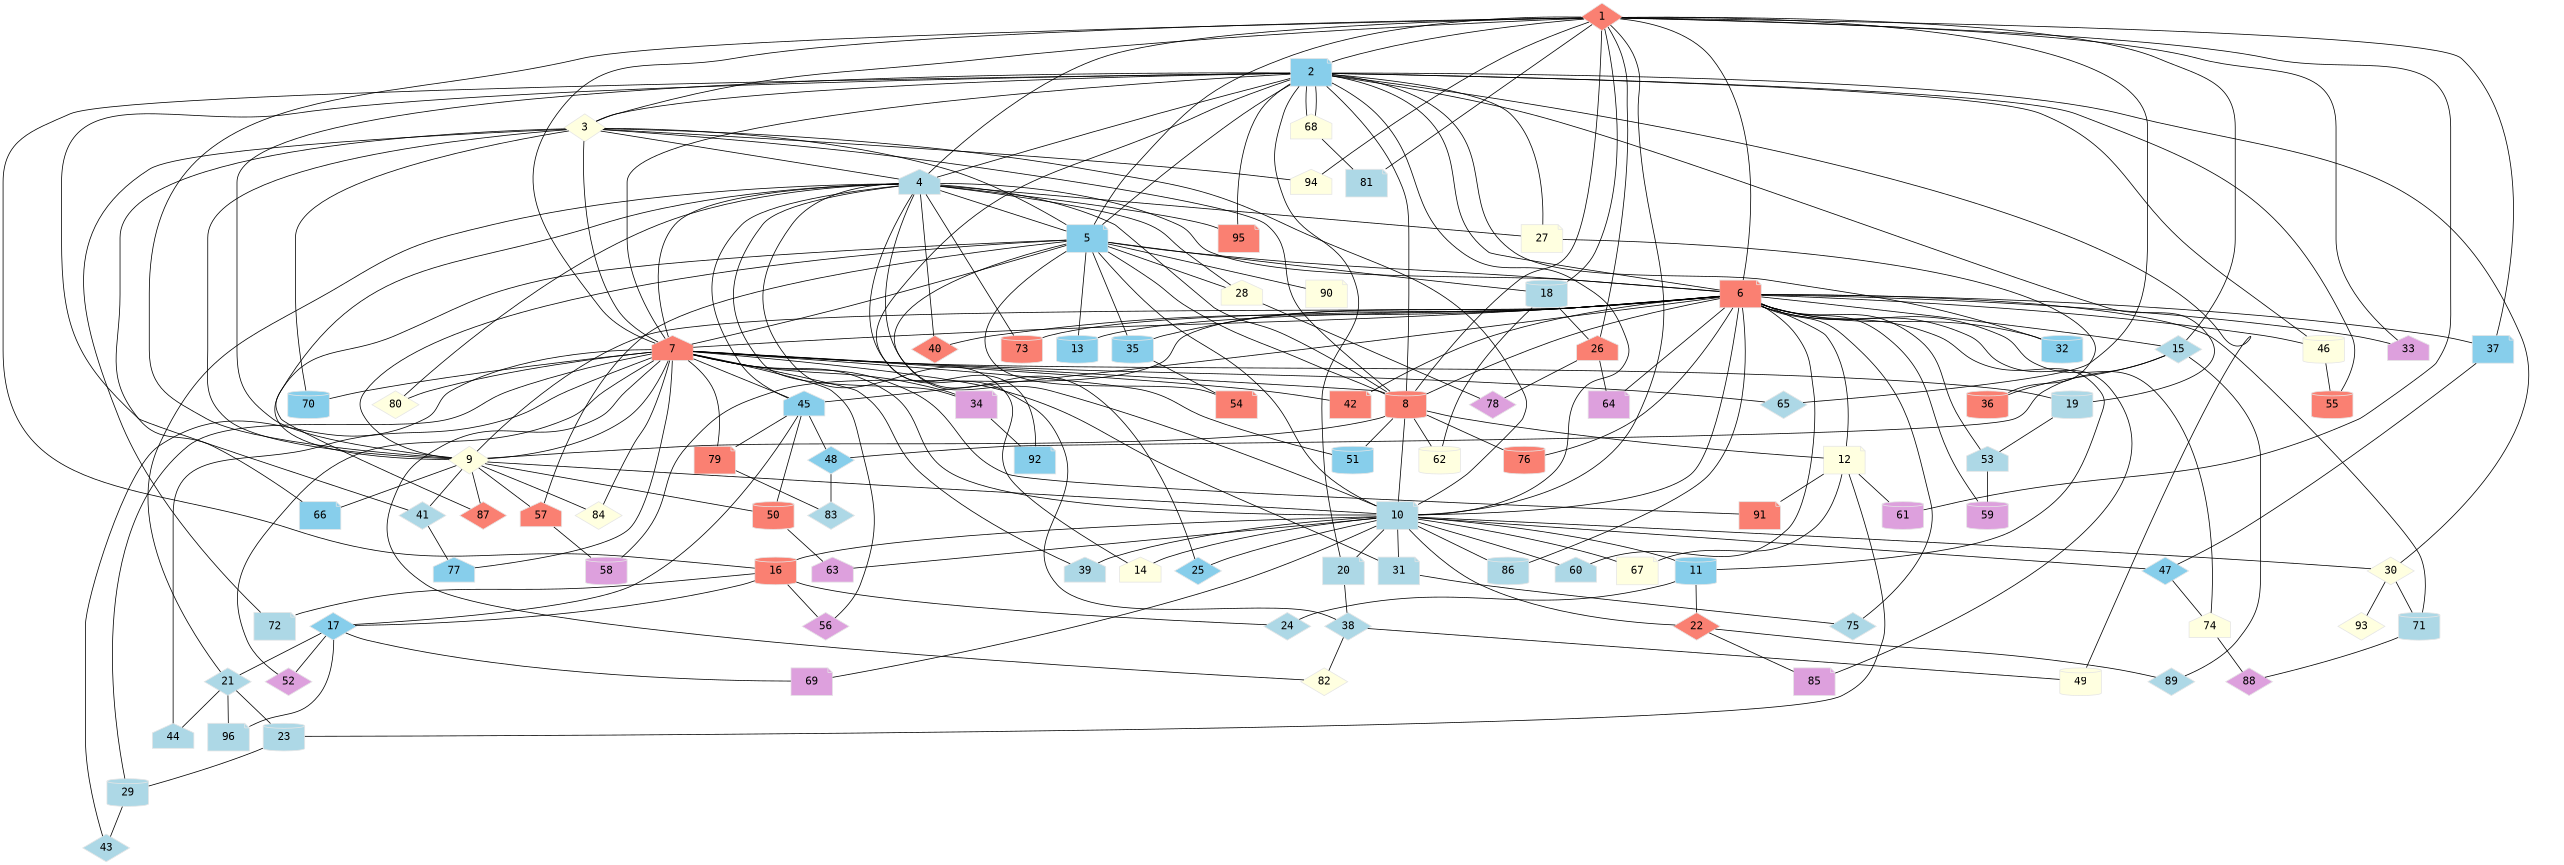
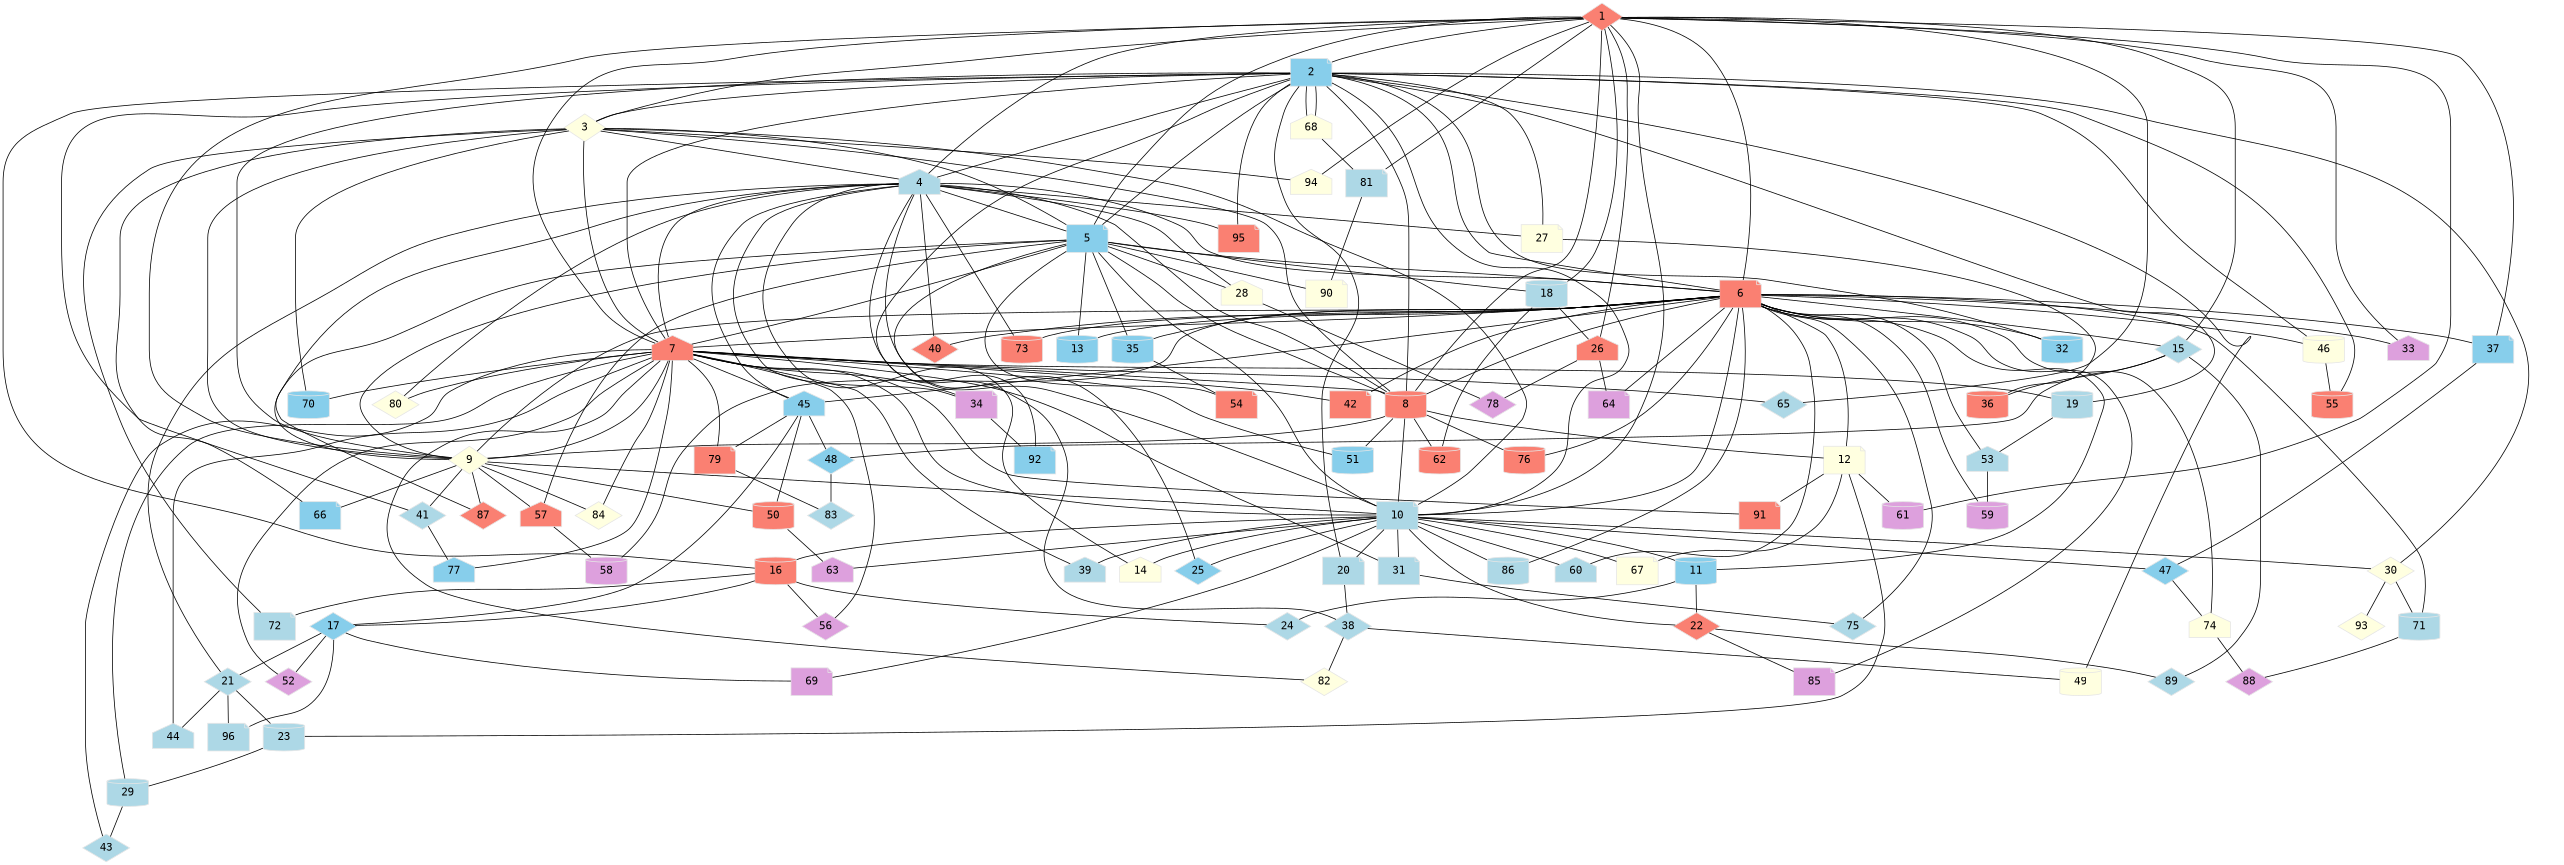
edge "81" -- "90": added
node "62": fillcolor lightyellow -> salmon
